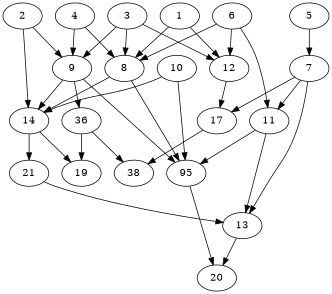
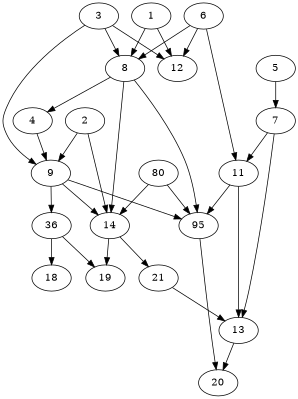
edge "4" -> "8": reversed
node "10": label "10" -> "80"
node "17": removed
node "38": label "38" -> "18"
